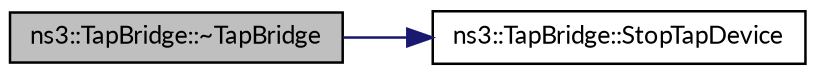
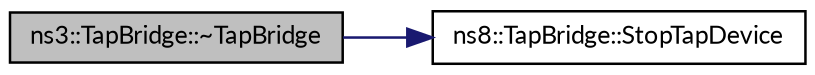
node "ns3::TapBridge::StopTapDevice": label "ns3::TapBridge::StopTapDevice" -> "ns8::TapBridge::StopTapDevice"
